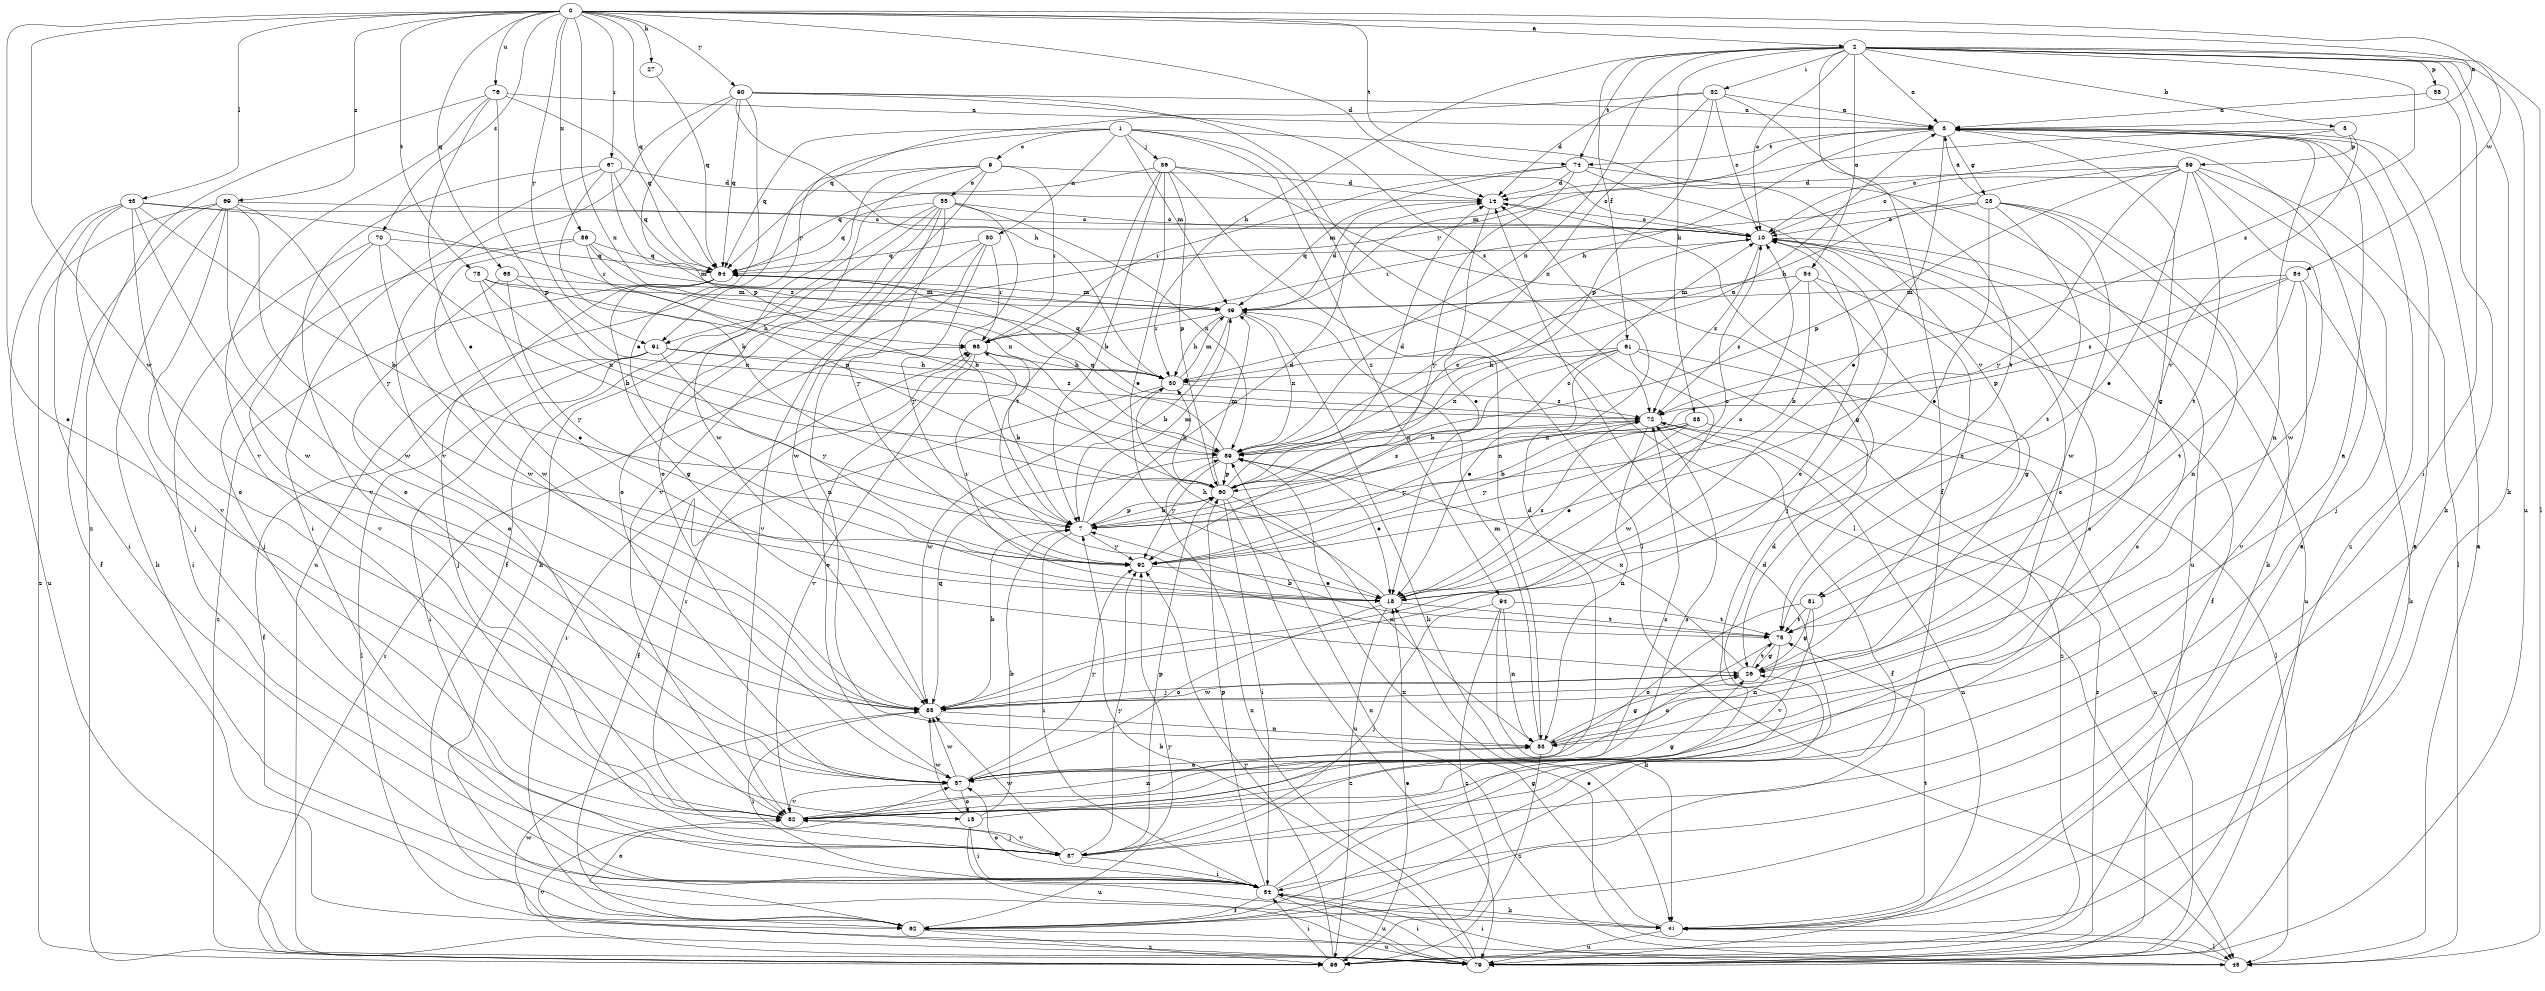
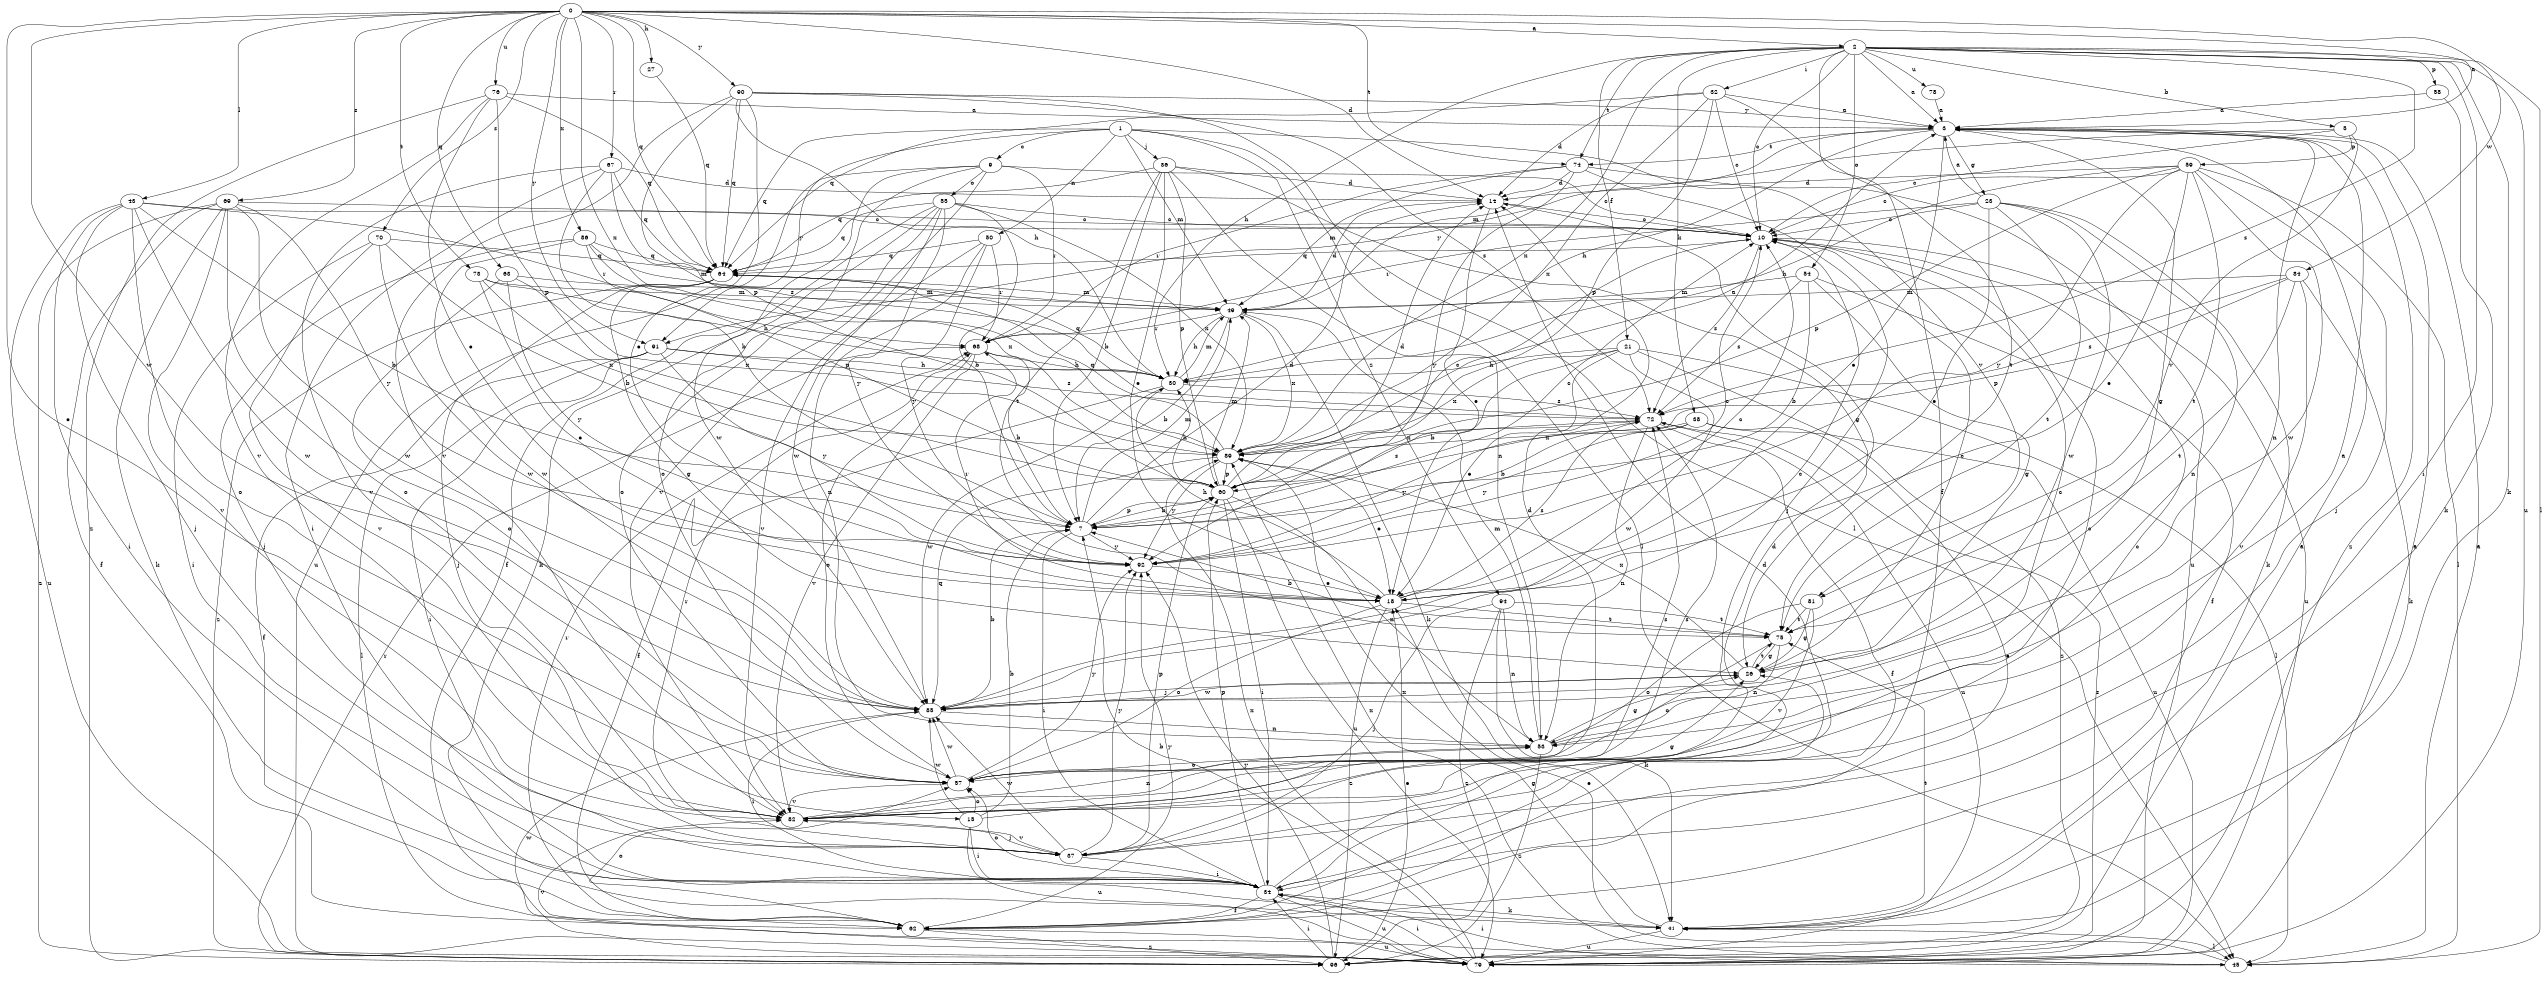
node "78": added
edge "90" -> "3": label "a" -> "y"
node "61": label "61" -> "21"
edge "38" -> "18": now "38" -> "34"
edge "57" -> "15": reversed
